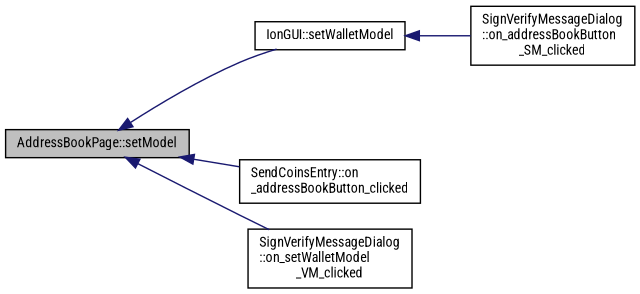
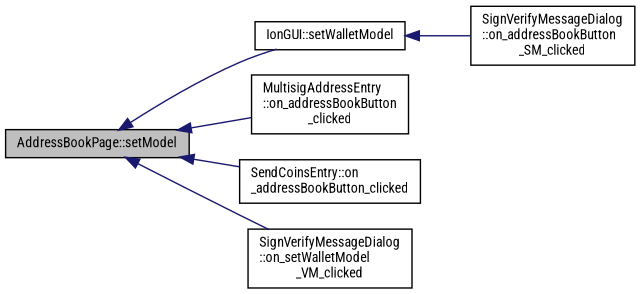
node "MultisigAddressEntry ::on_addressBookButton _clicked": added
